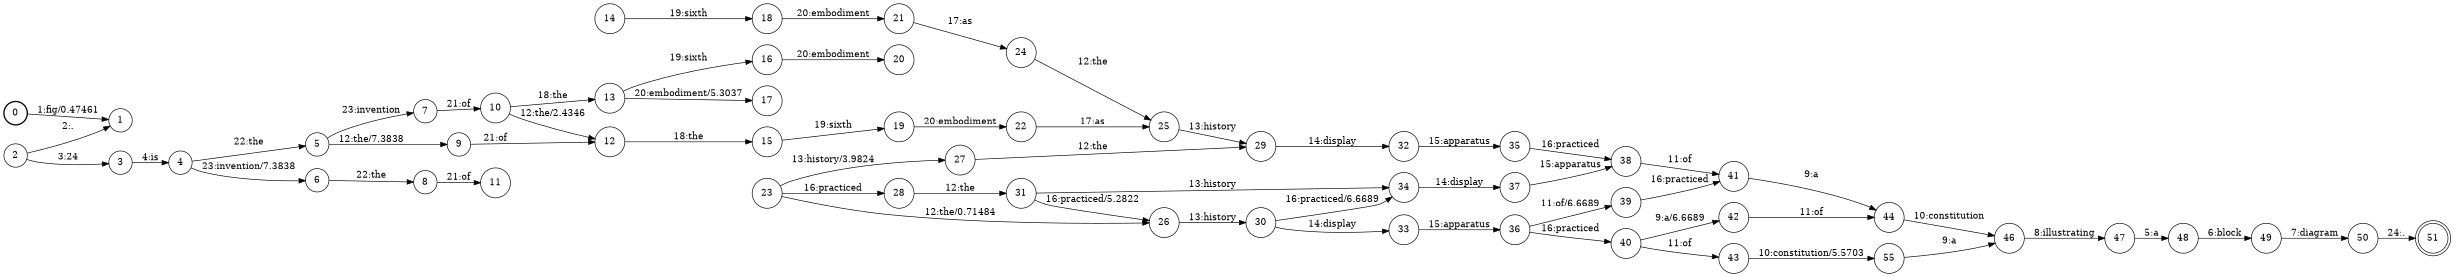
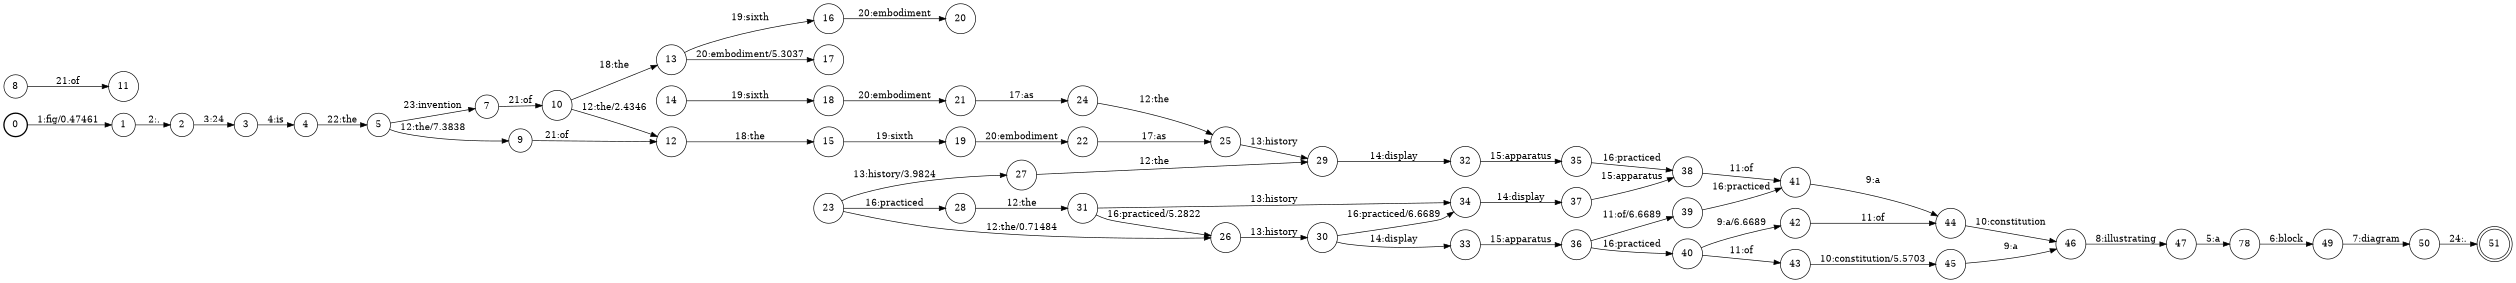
edge "2" -> "1": reversed
node "6": removed
node "48": label "48" -> "78"
node "55": label "55" -> "45"
